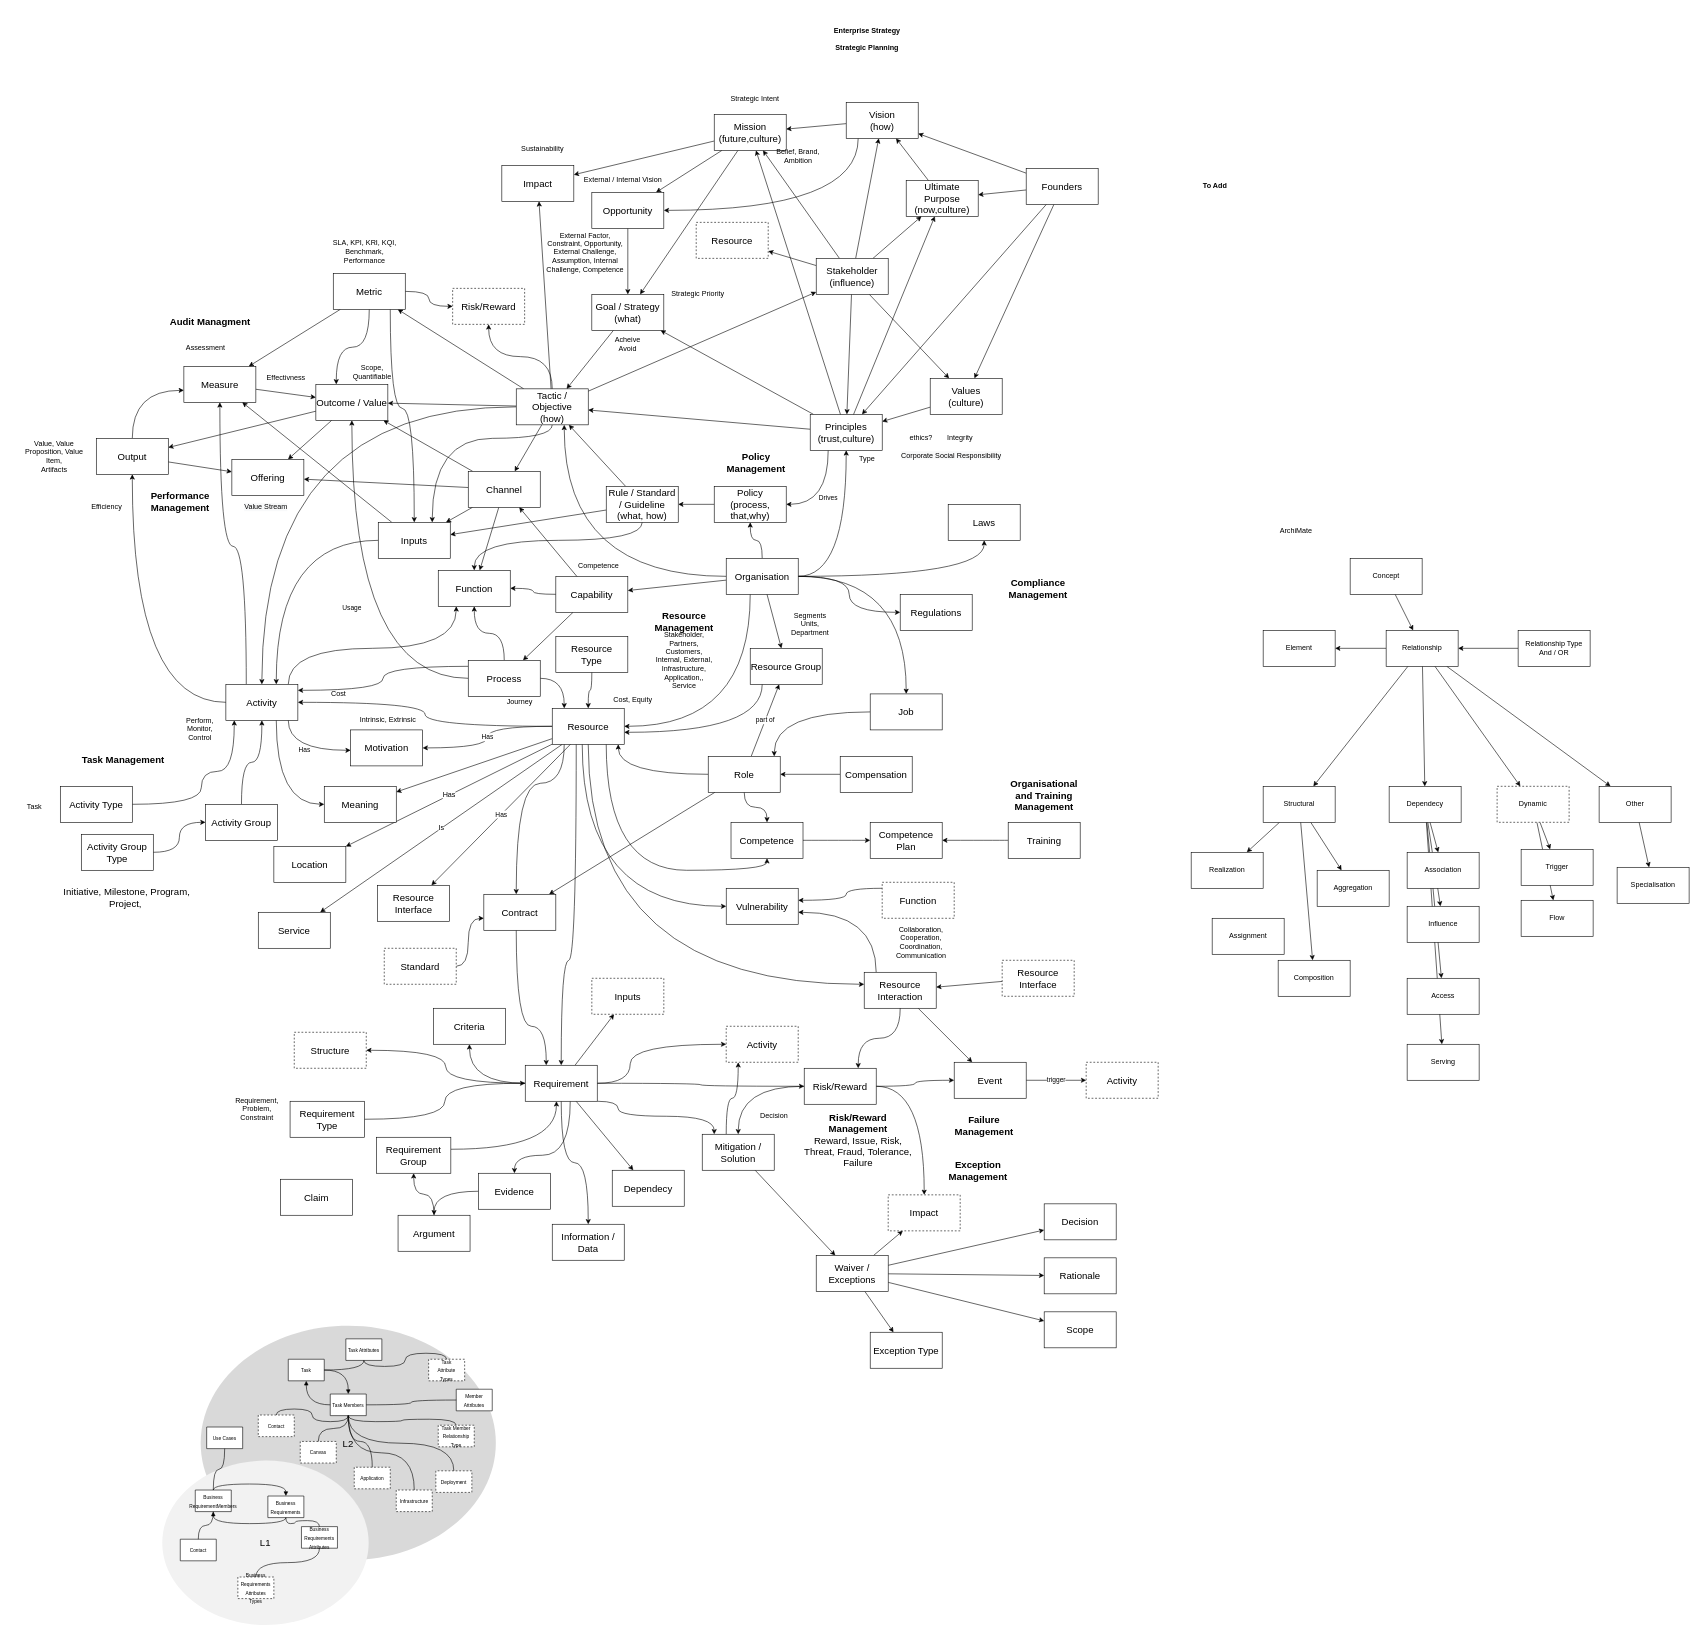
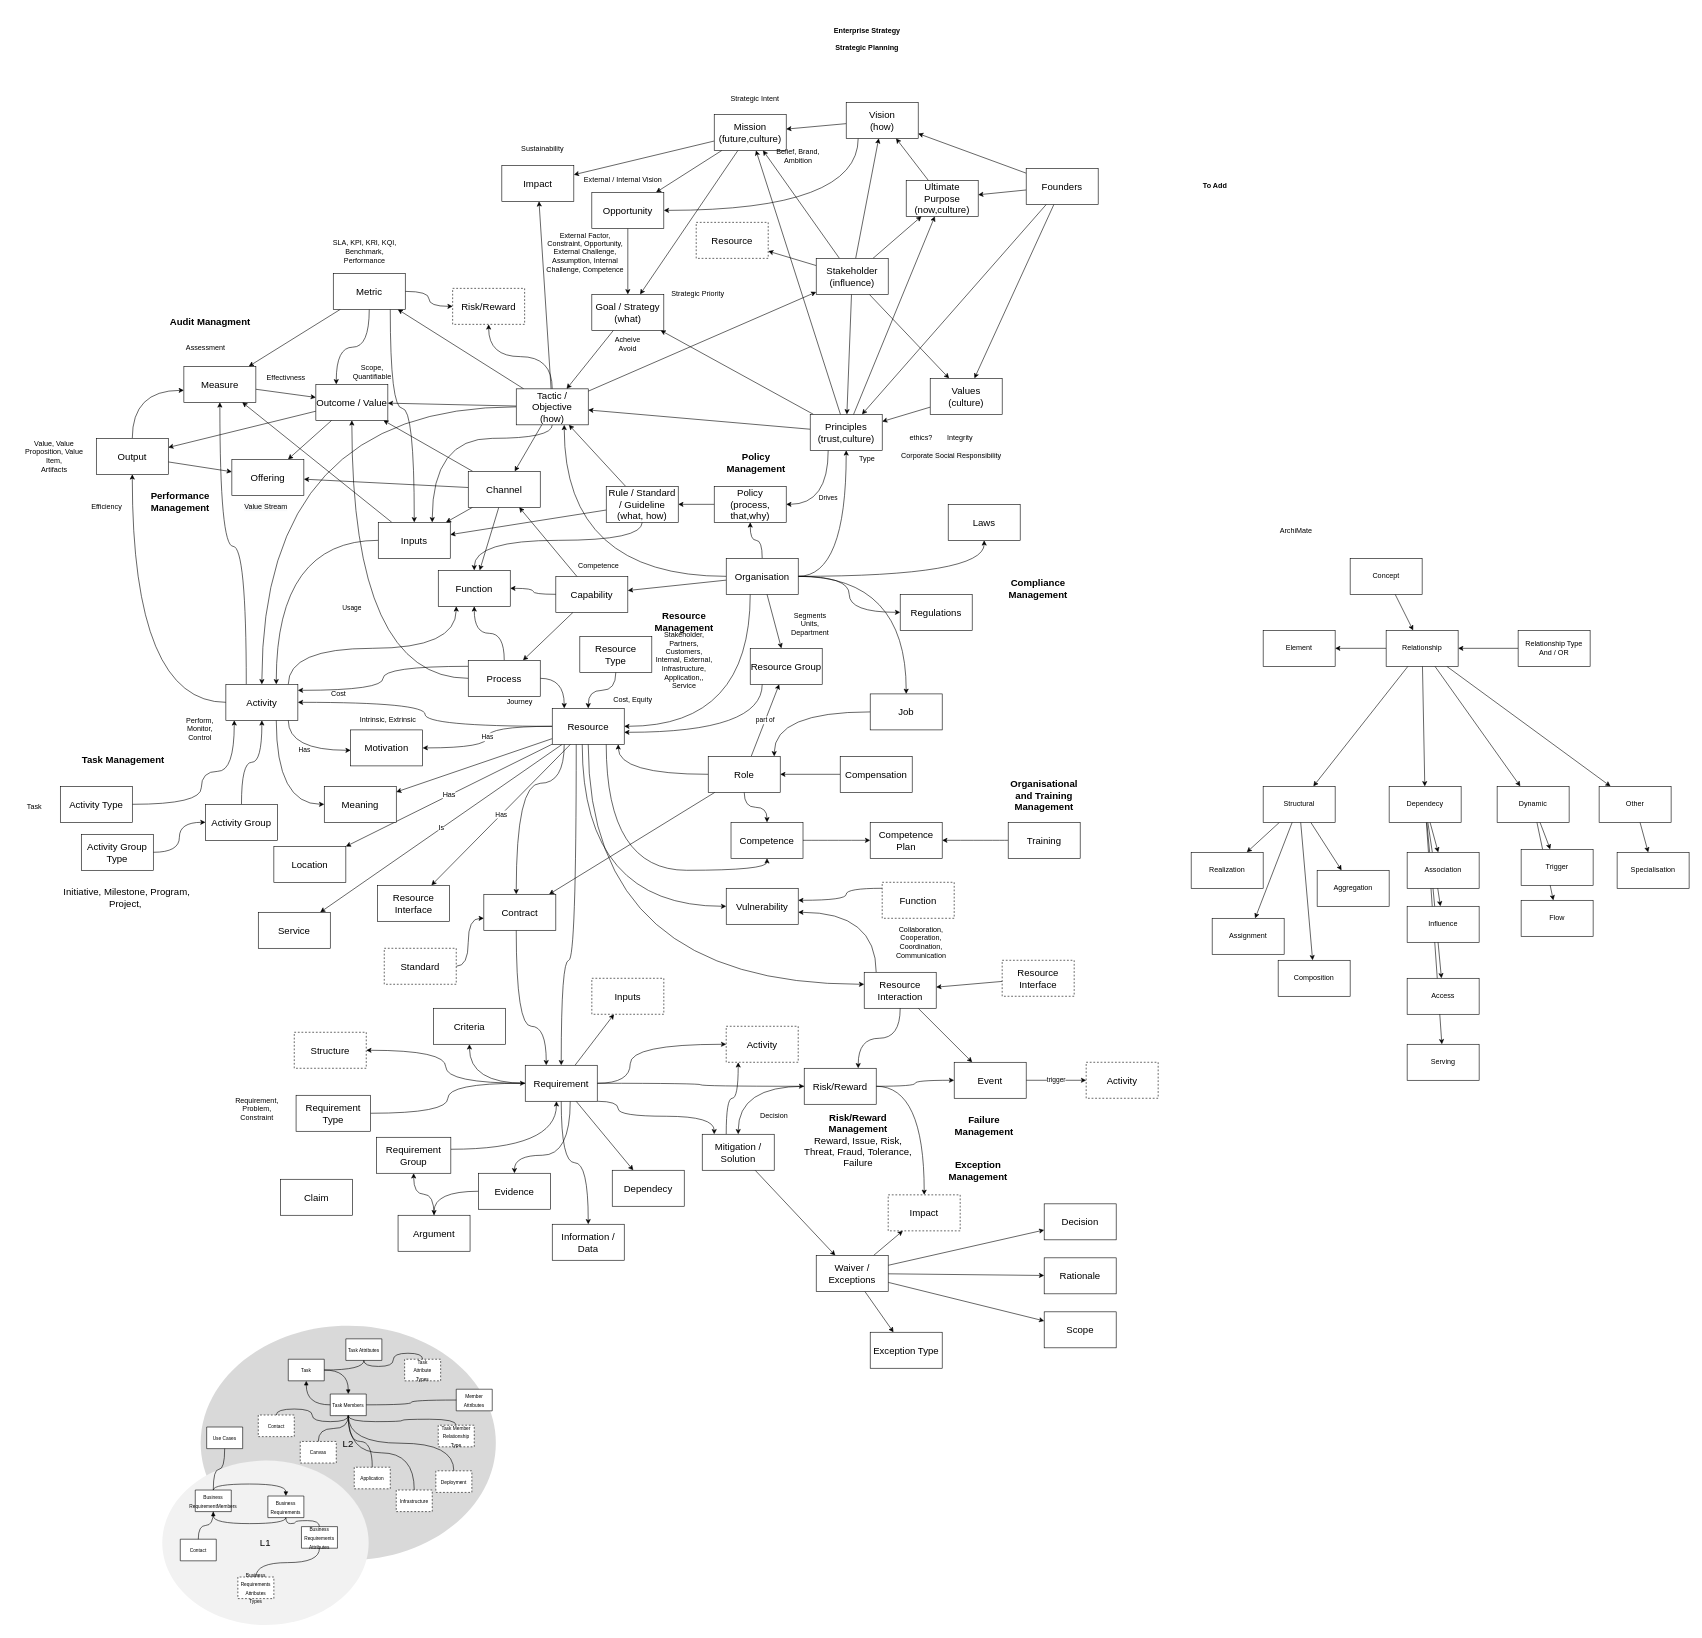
node "Resource Type": moved (592, 654) -> (616, 654)
node "Dynamic": style dashed -> solid
edge "Structural" -> "Assignment": added
node "Specialisation": moved (1653, 885) -> (1653, 870)
node "Requirement Type": moved (327, 1119) -> (333, 1113)
node "Task Attribute Types": moved (447, 1370) -> (423, 1370)
